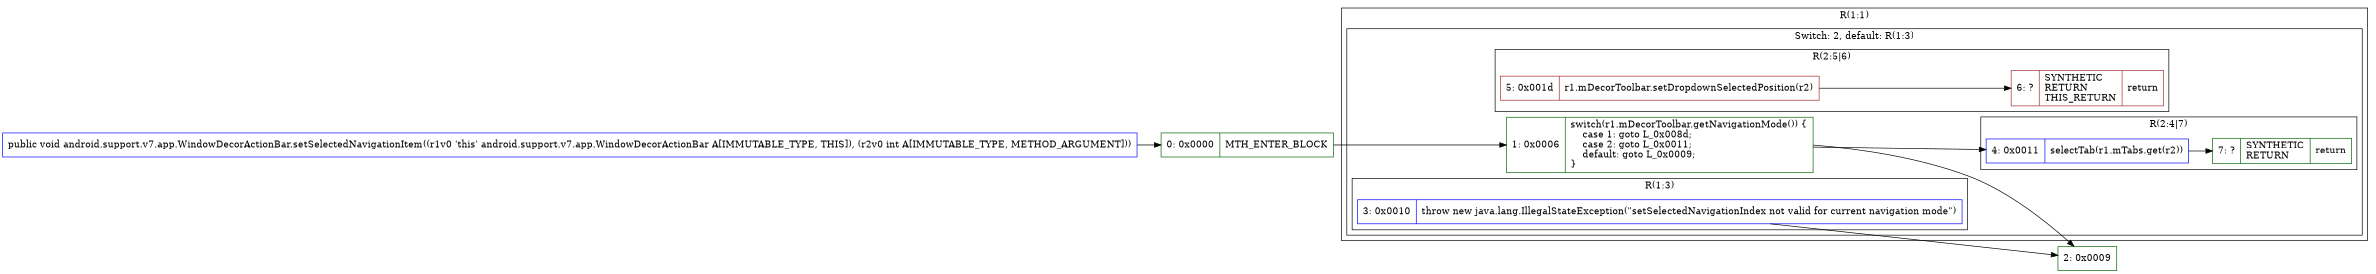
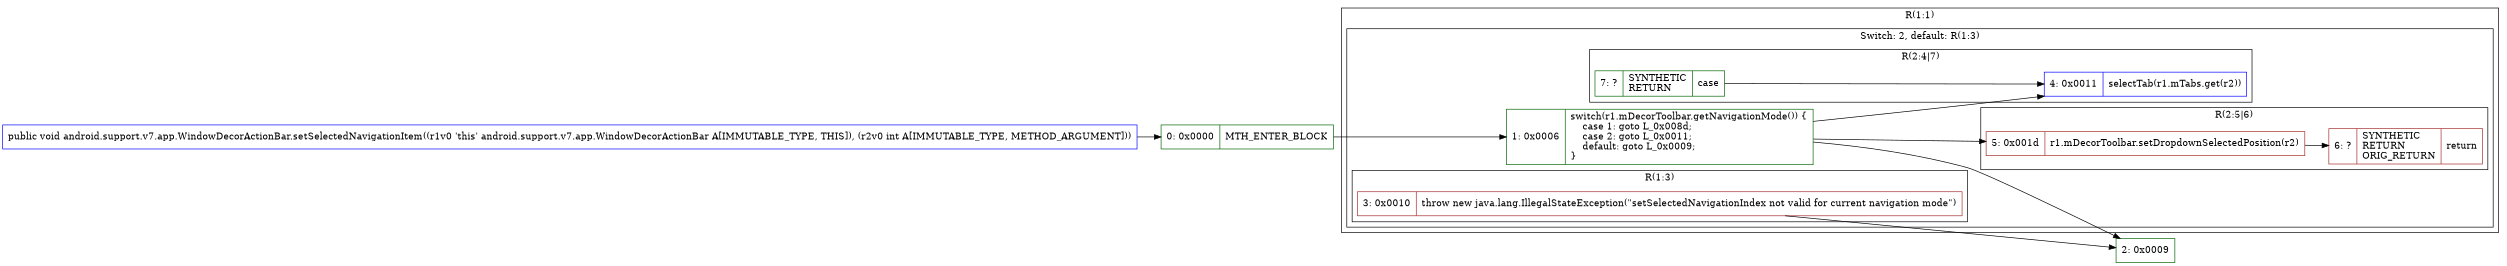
node "6: ?": text "THIS_RETURN" -> "ORIG_RETURN"
edge "1: 0x0006" -> "5: 0x001d": added
edge "4: 0x0011" -> "7: ?": reversed
node "7: ?": text "return" -> "case"
node "3: 0x0010": color blue -> brown
